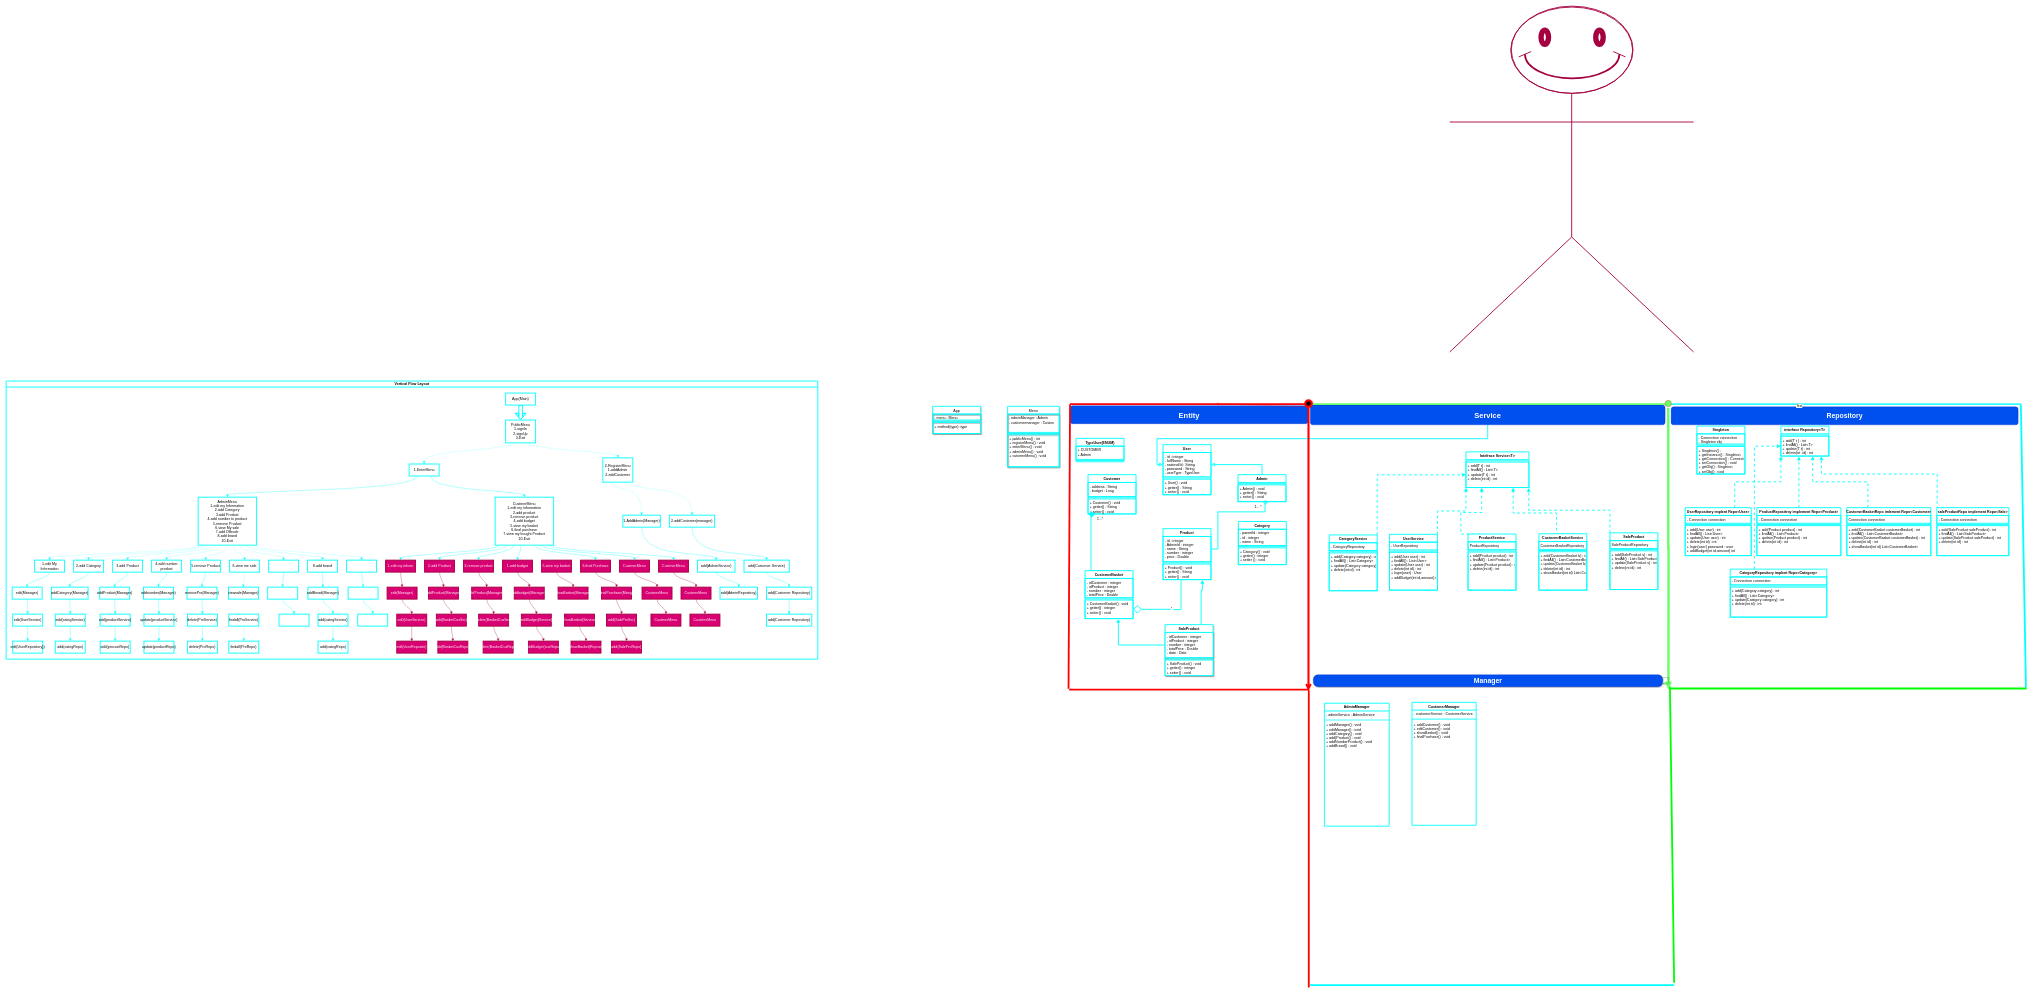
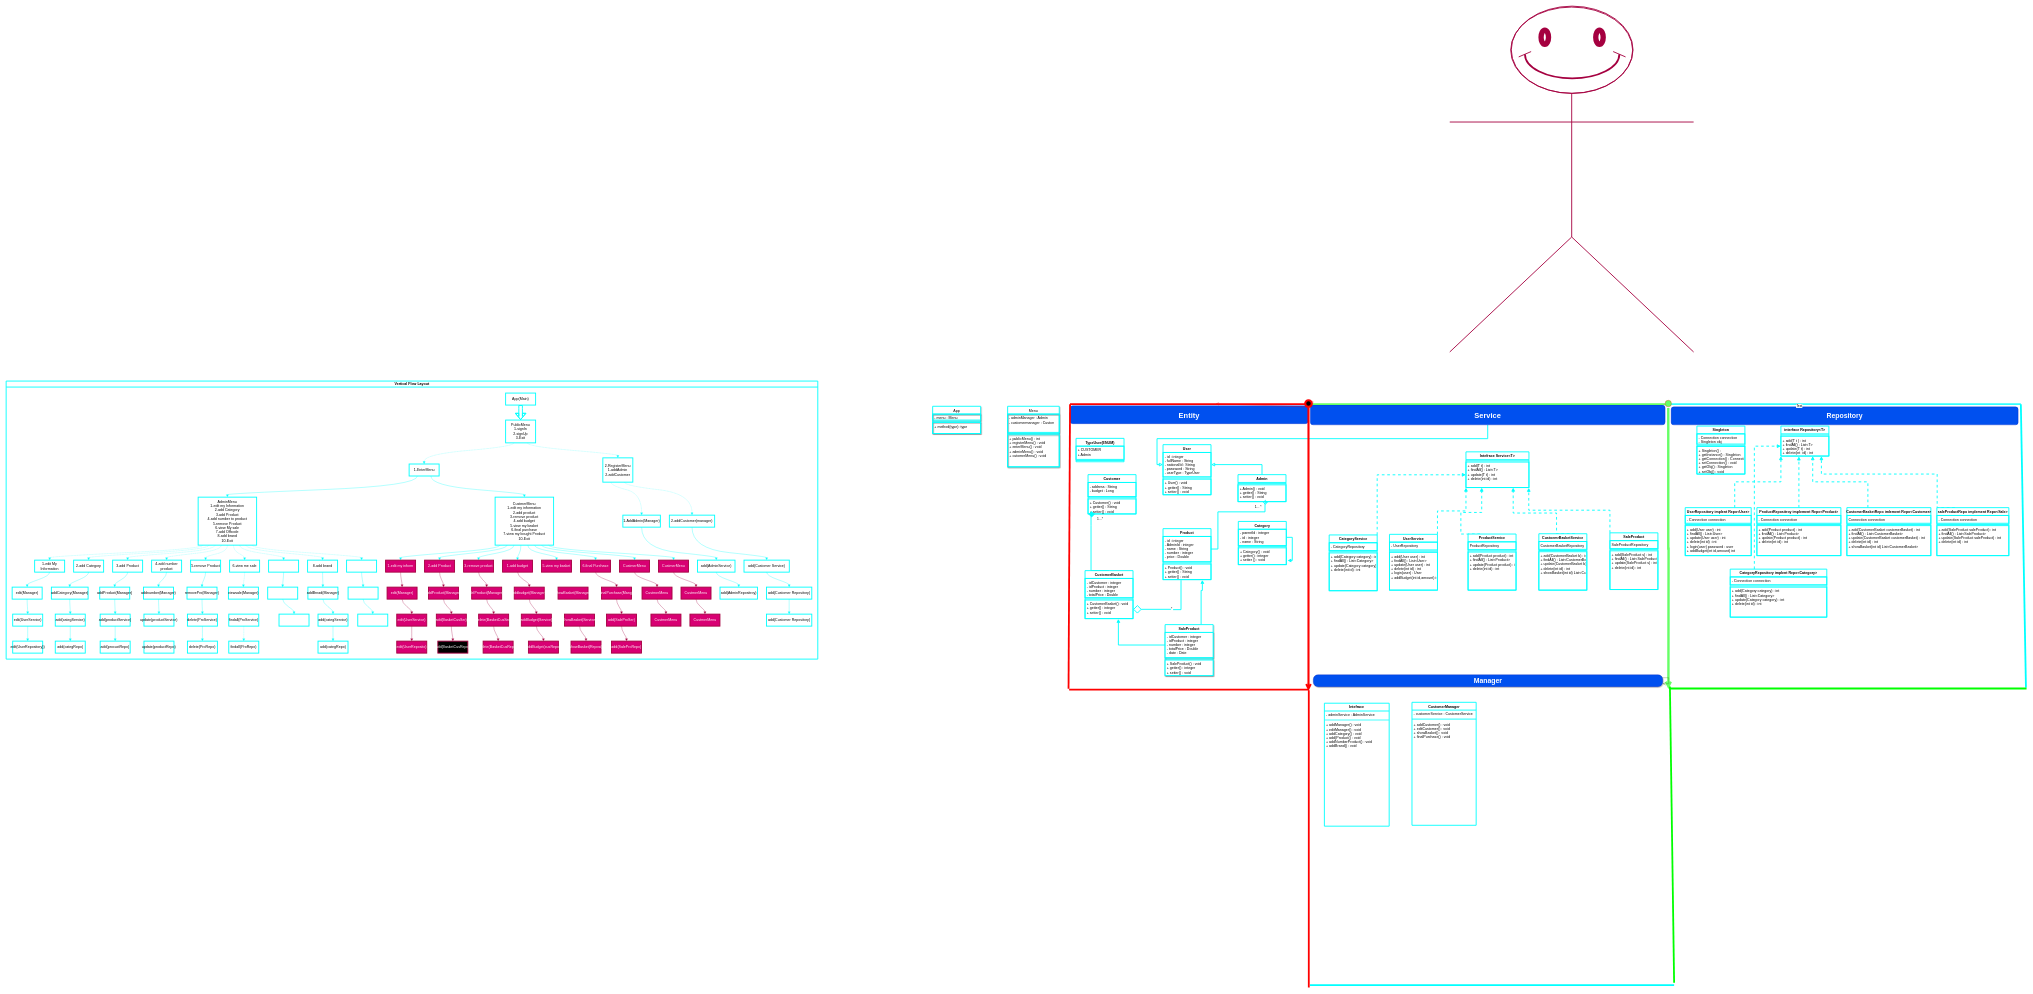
edge "- paerntId : integer - id : integer - name : String" -> "+ Category() : void + getter() : integer + setter () : void": added
edge "CustmerMenu 1-edit my information 2-add product 3-remove product 4-add budget 5-view my basket 6-final purchase 7-view my bought Product 10-Exit" -> "5-view my basket": added
edge "5-view my basket" -> "showBasket(Manager)": removed
edge "update(productService)" -> "update(productRepo)": removed
node "add(BasketCusRepo)": fillcolor #d80073 -> #000000
node "AdminManager": label "AdminManager" -> "Intefrace"
